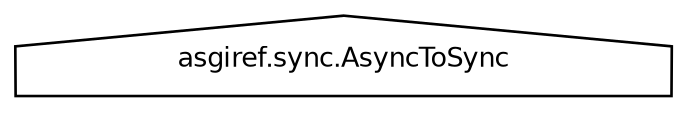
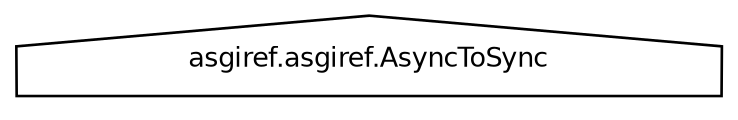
node "asgiref.sync.AsyncToSync": label "asgiref.sync.AsyncToSync" -> "asgiref.asgiref.AsyncToSync"
